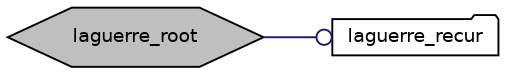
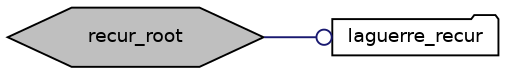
node "laguerre_root": label "laguerre_root" -> "recur_root"
